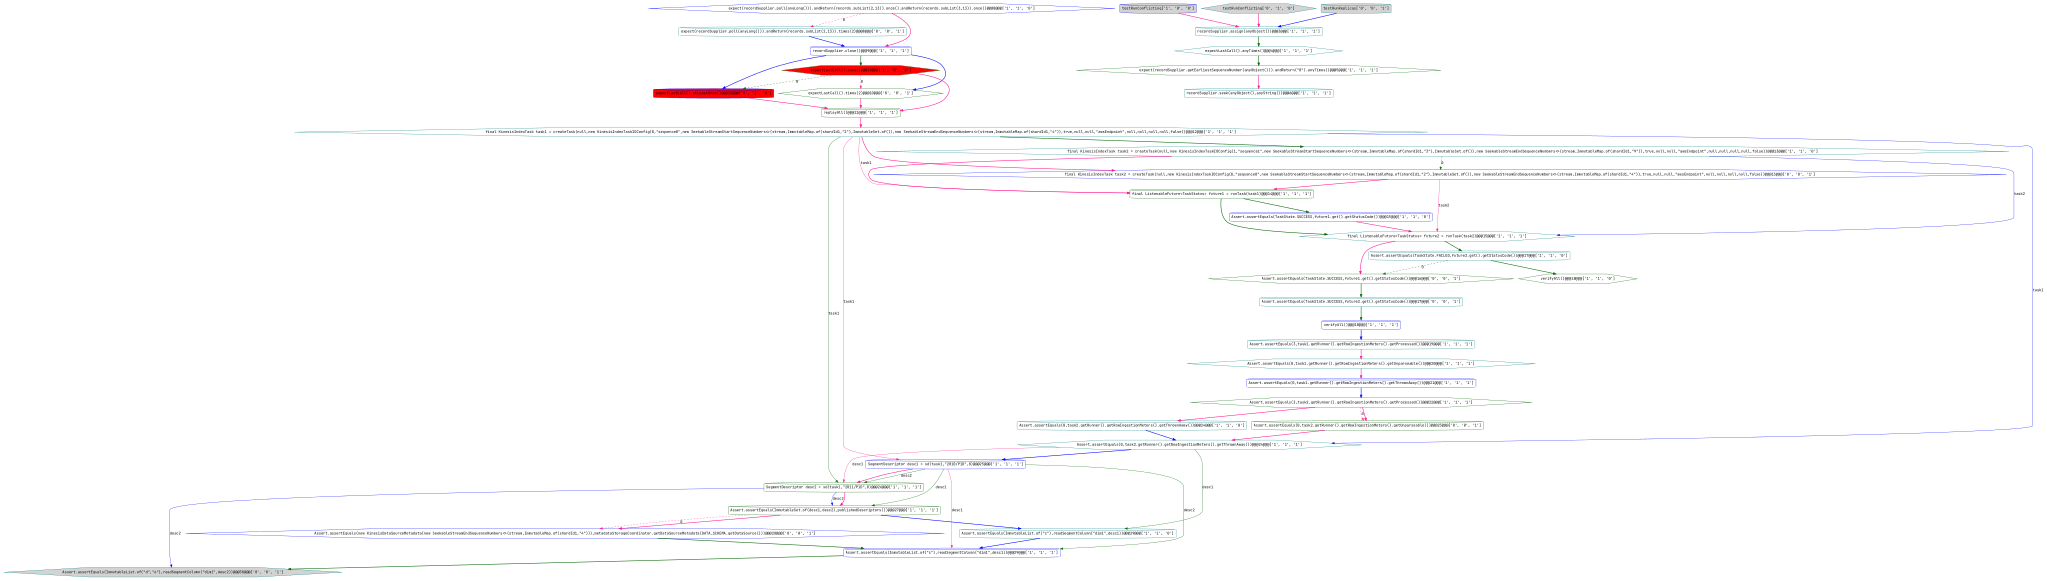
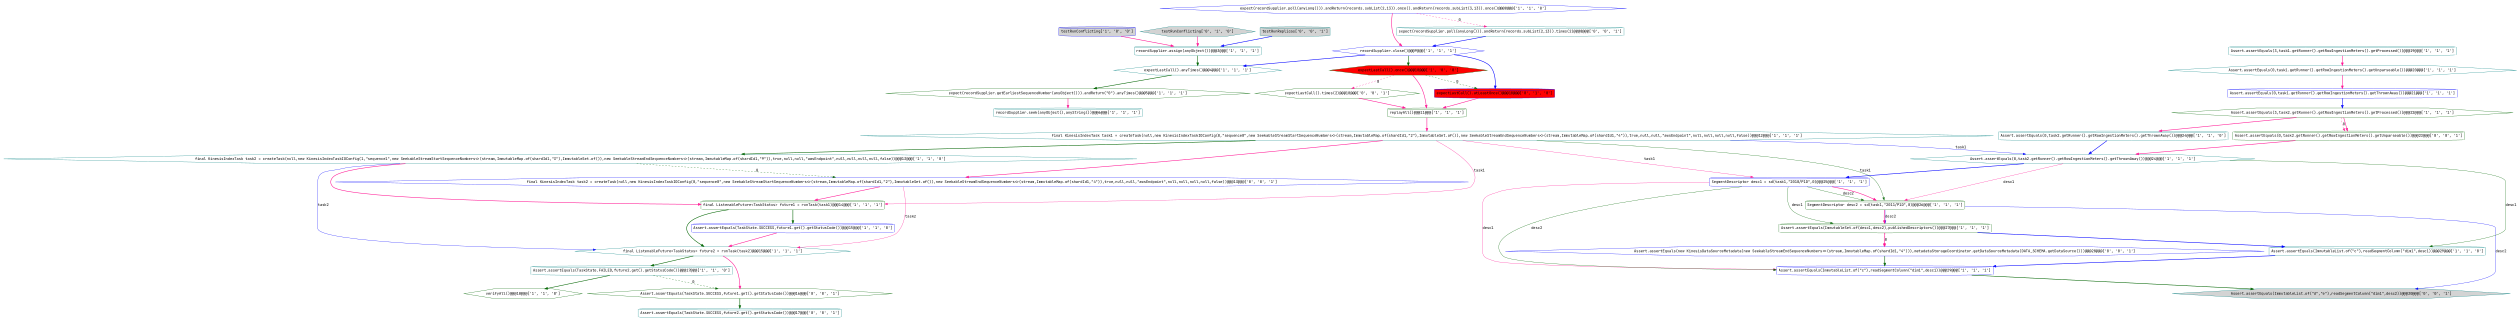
node "recordSupplier.close()@@@9@@@['1', '1', '1']": shape cylinder -> hexagon
edge "recordSupplier.close()@@@9@@@['1', '1', '1']" -> "expectLastCall().times(2)@@@10@@@['0', '0', '1']": now "recordSupplier.close()@@@9@@@['1', '1', '1']" -> "expectLastCall().anyTimes()@@@4@@@['1', '1', '1']"
node "verifyAll()@@@18@@@['1', '1', '1']": removed
